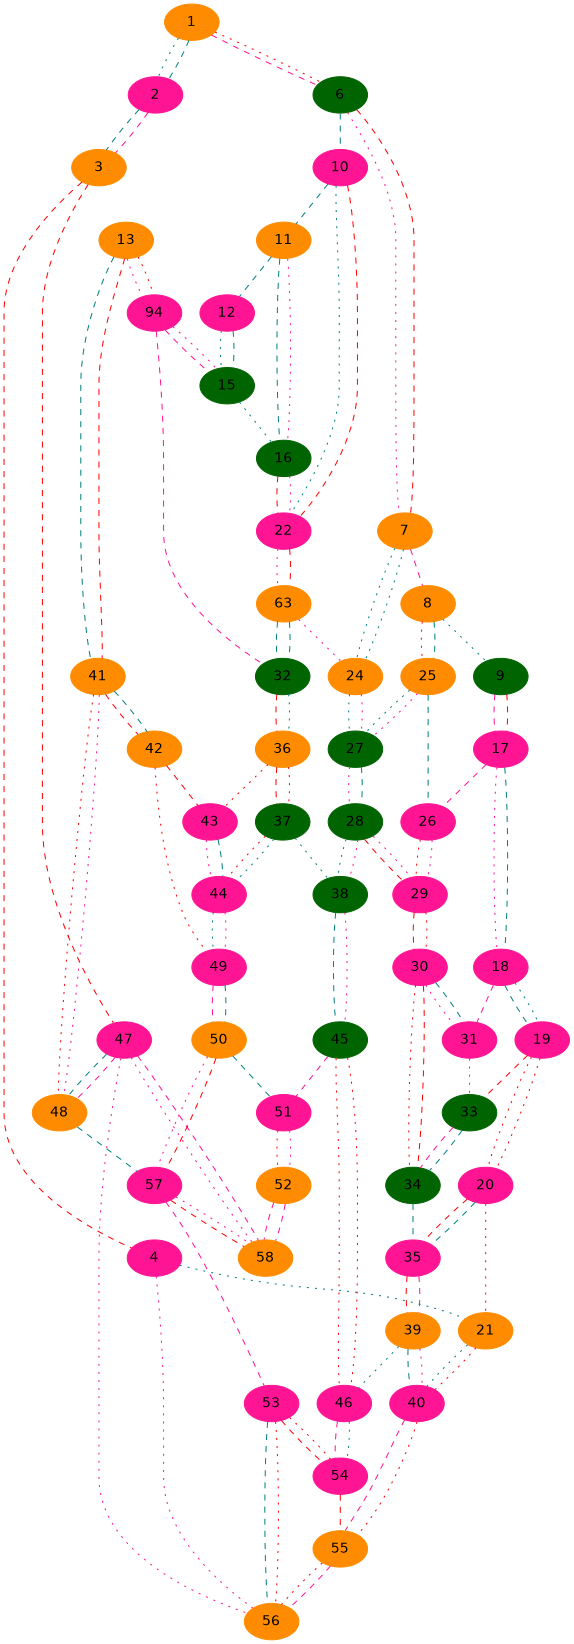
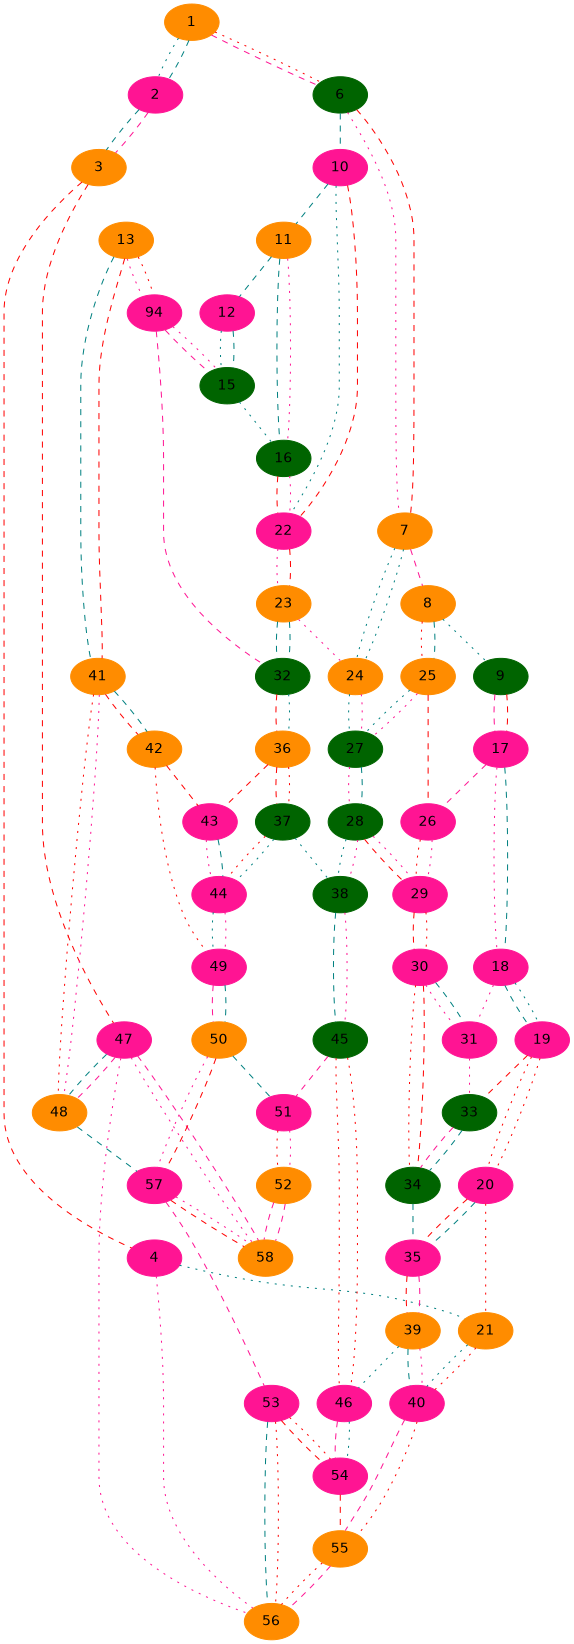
node "63": label "63" -> "23"
edge "25" -- "26": color teal -> red
edge "36" -- "43": style dotted -> dashed
edge "18" -- "31": style dashed -> dotted
